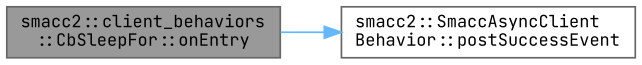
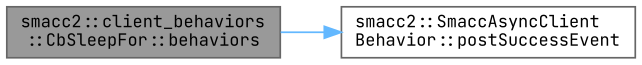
node "smacc2::client_behaviors ::CbSleepFor::onEntry": label "smacc2::client_behaviors ::CbSleepFor::onEntry" -> "smacc2::client_behaviors ::CbSleepFor::behaviors"
